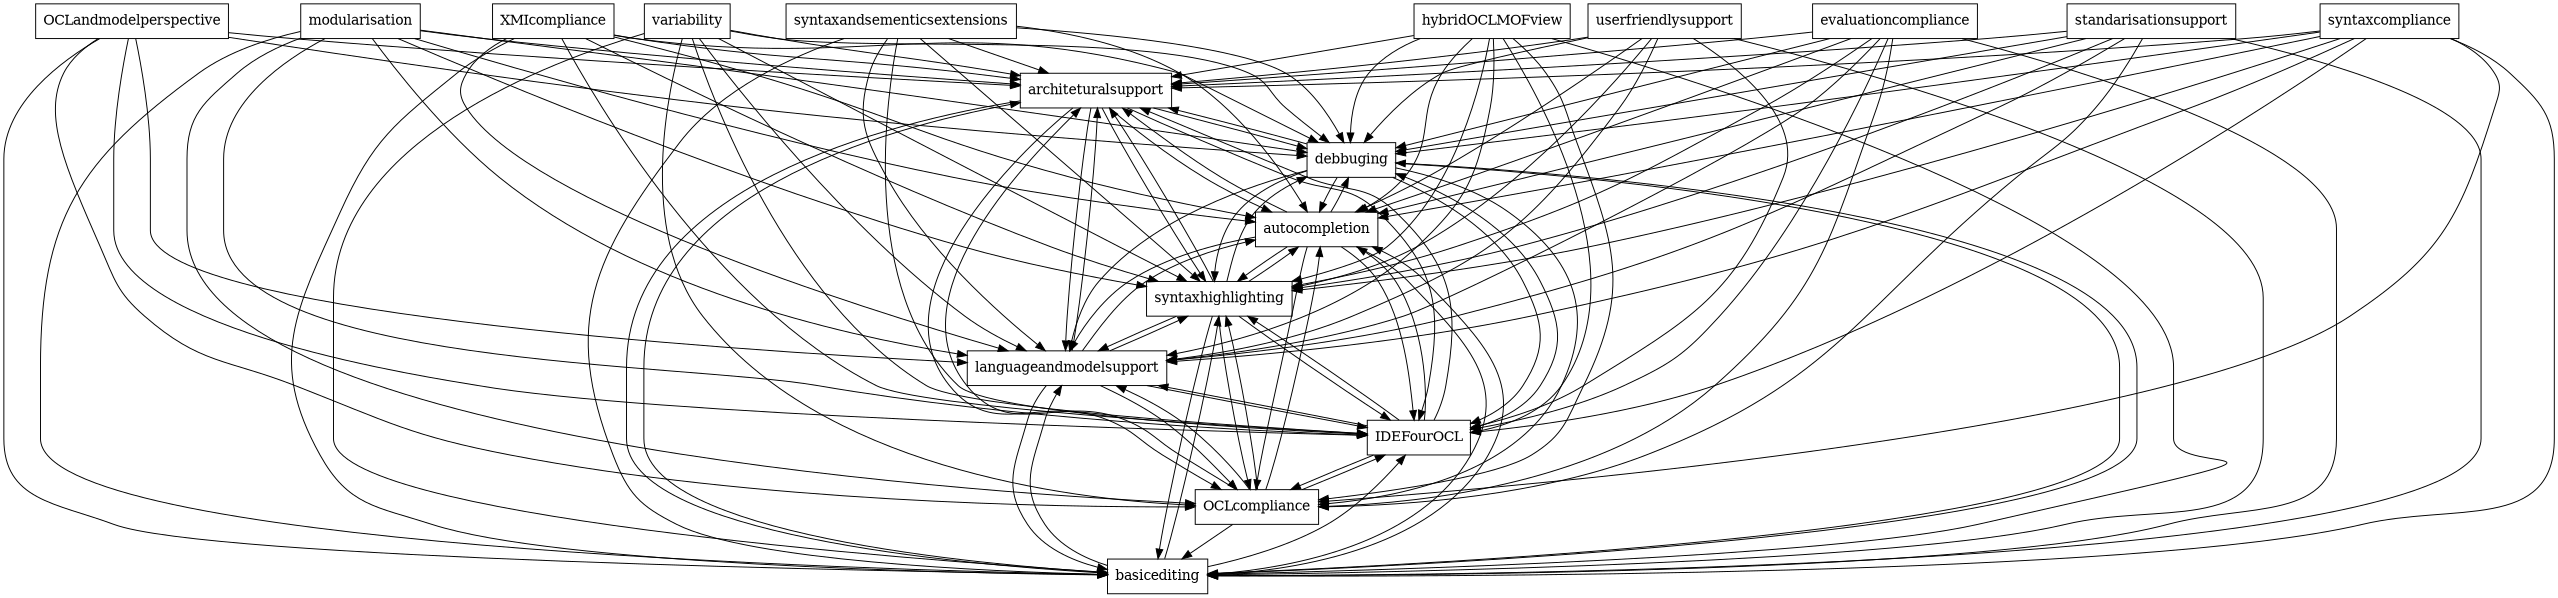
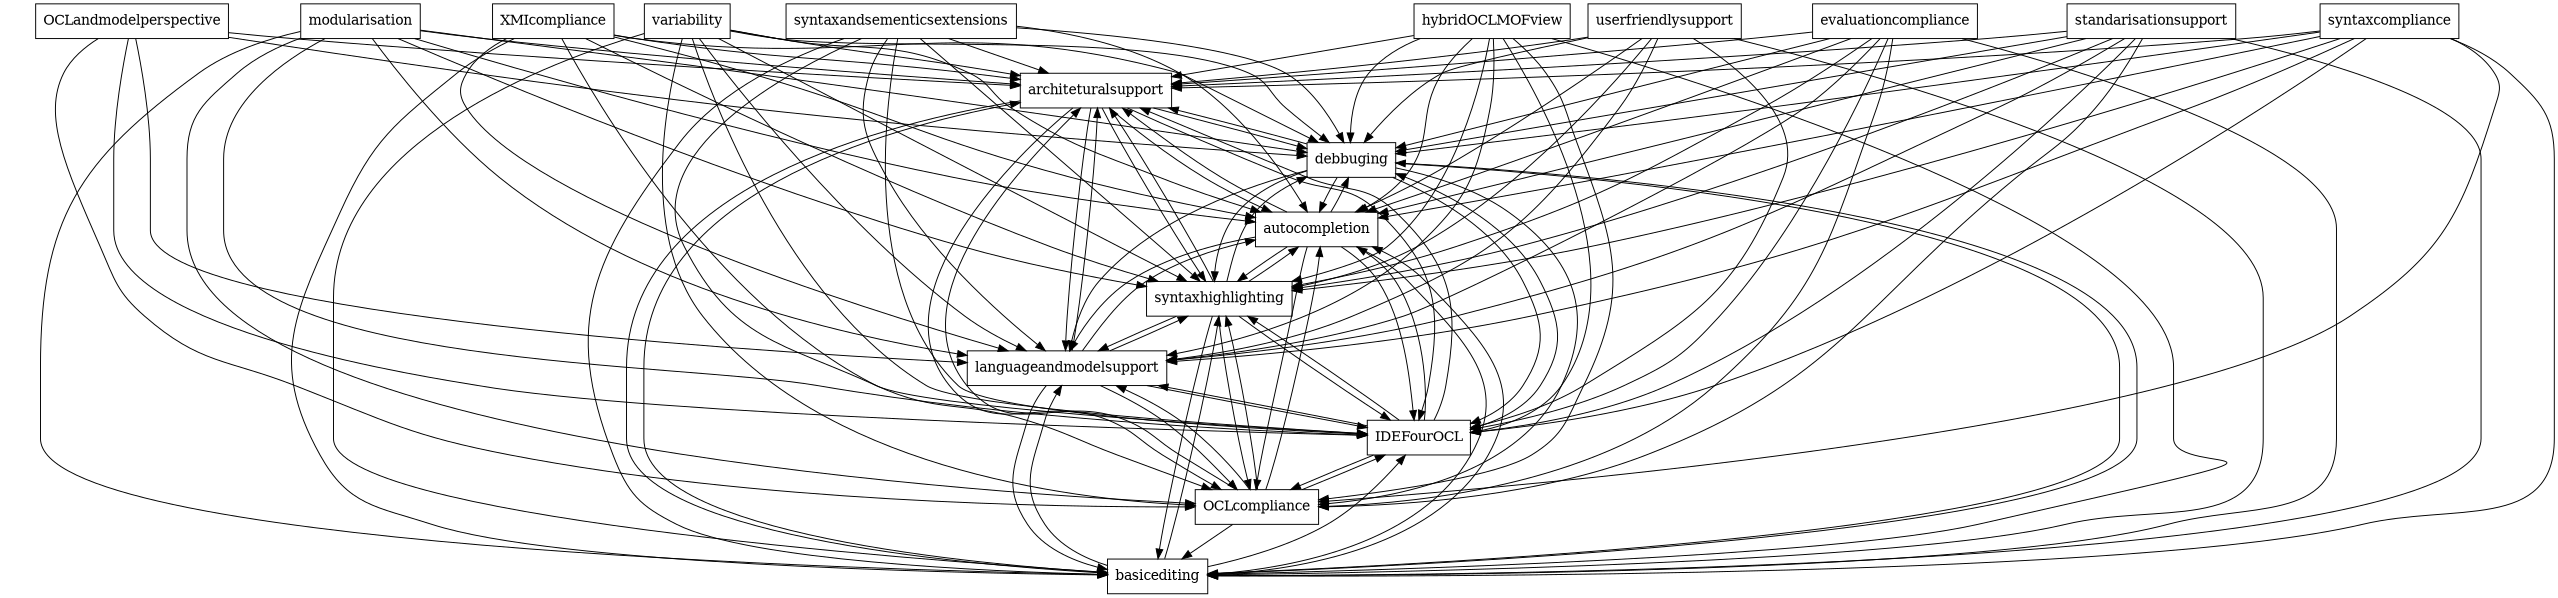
edge "variability" -> "autocompletion": added
edge "standarisationsupport" -> "IDEFourOCL": added
edge "syntaxandsementicsextensions" -> "OCLcompliance": added
edge "OCLandmodelperspective" -> "basicediting": removed
